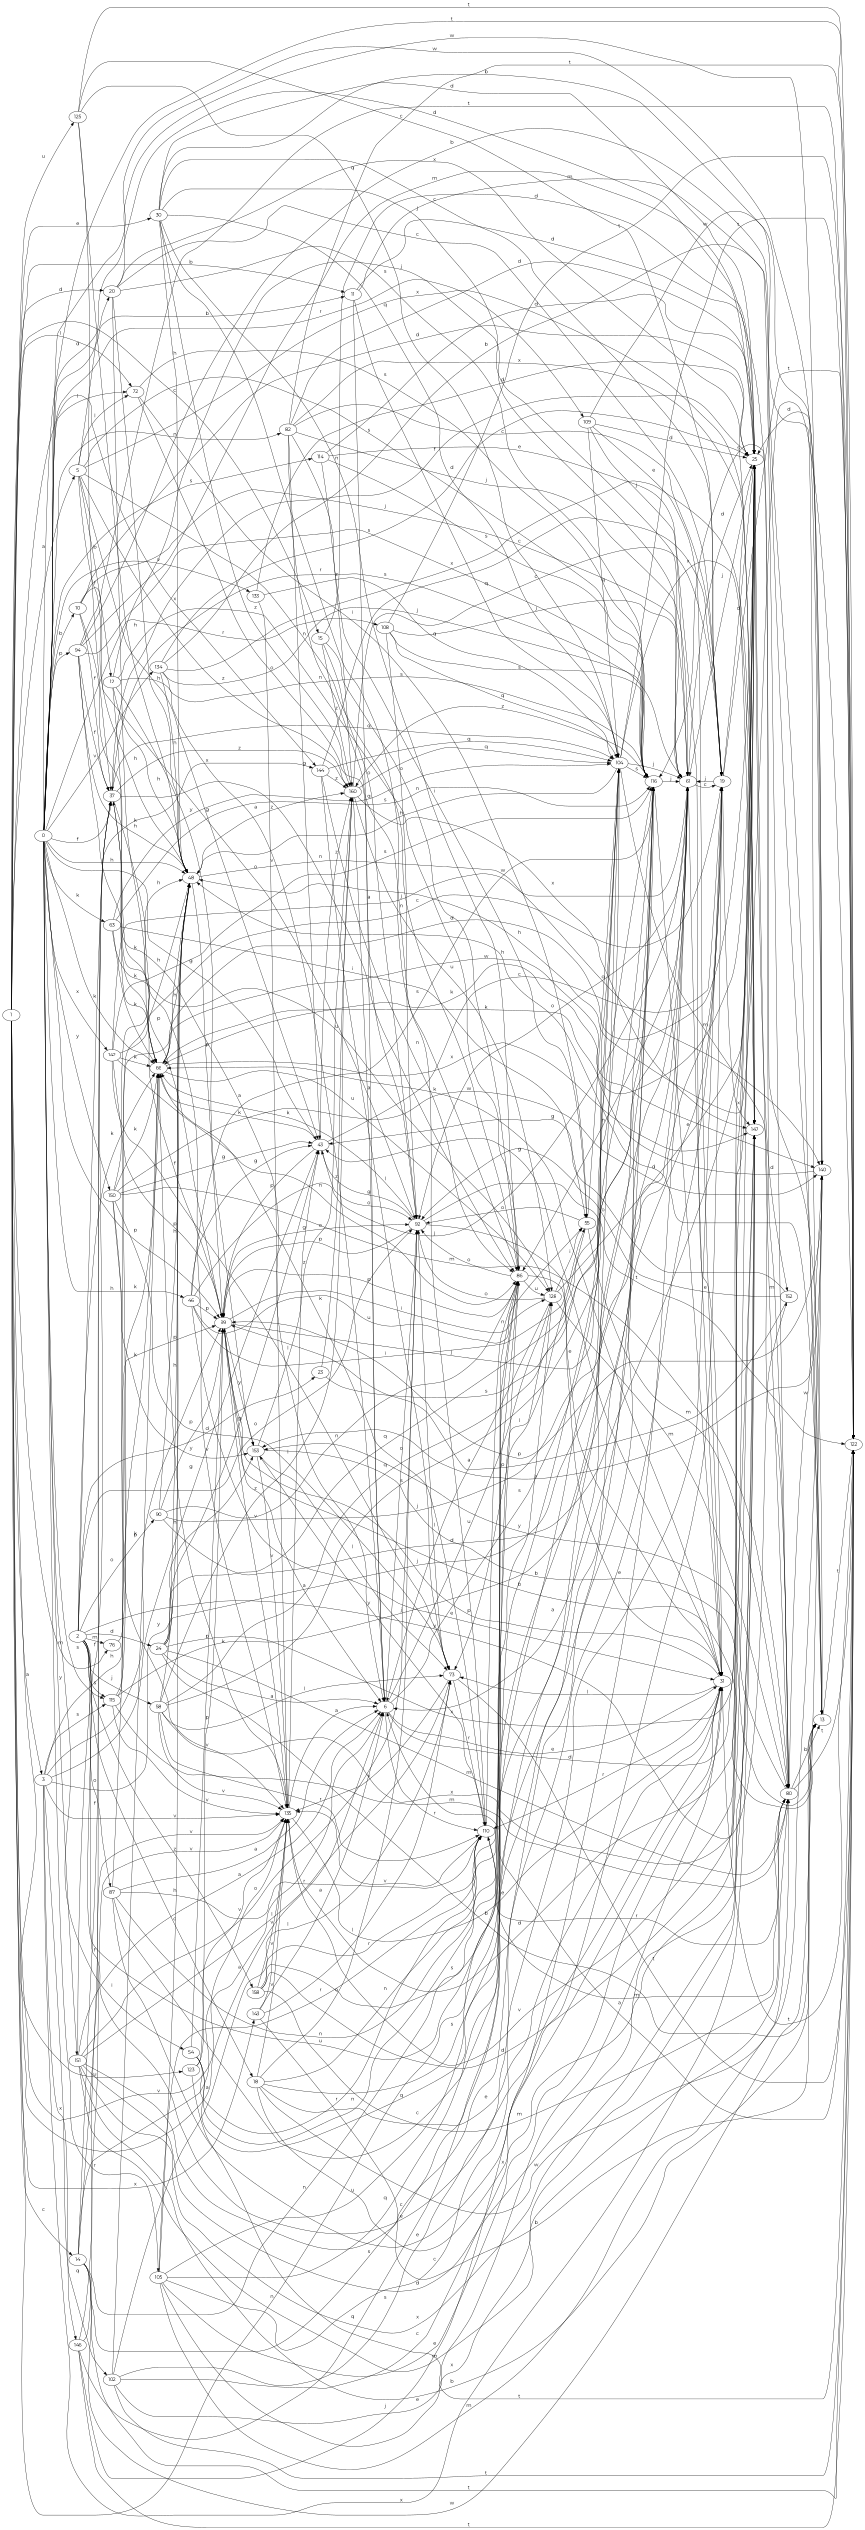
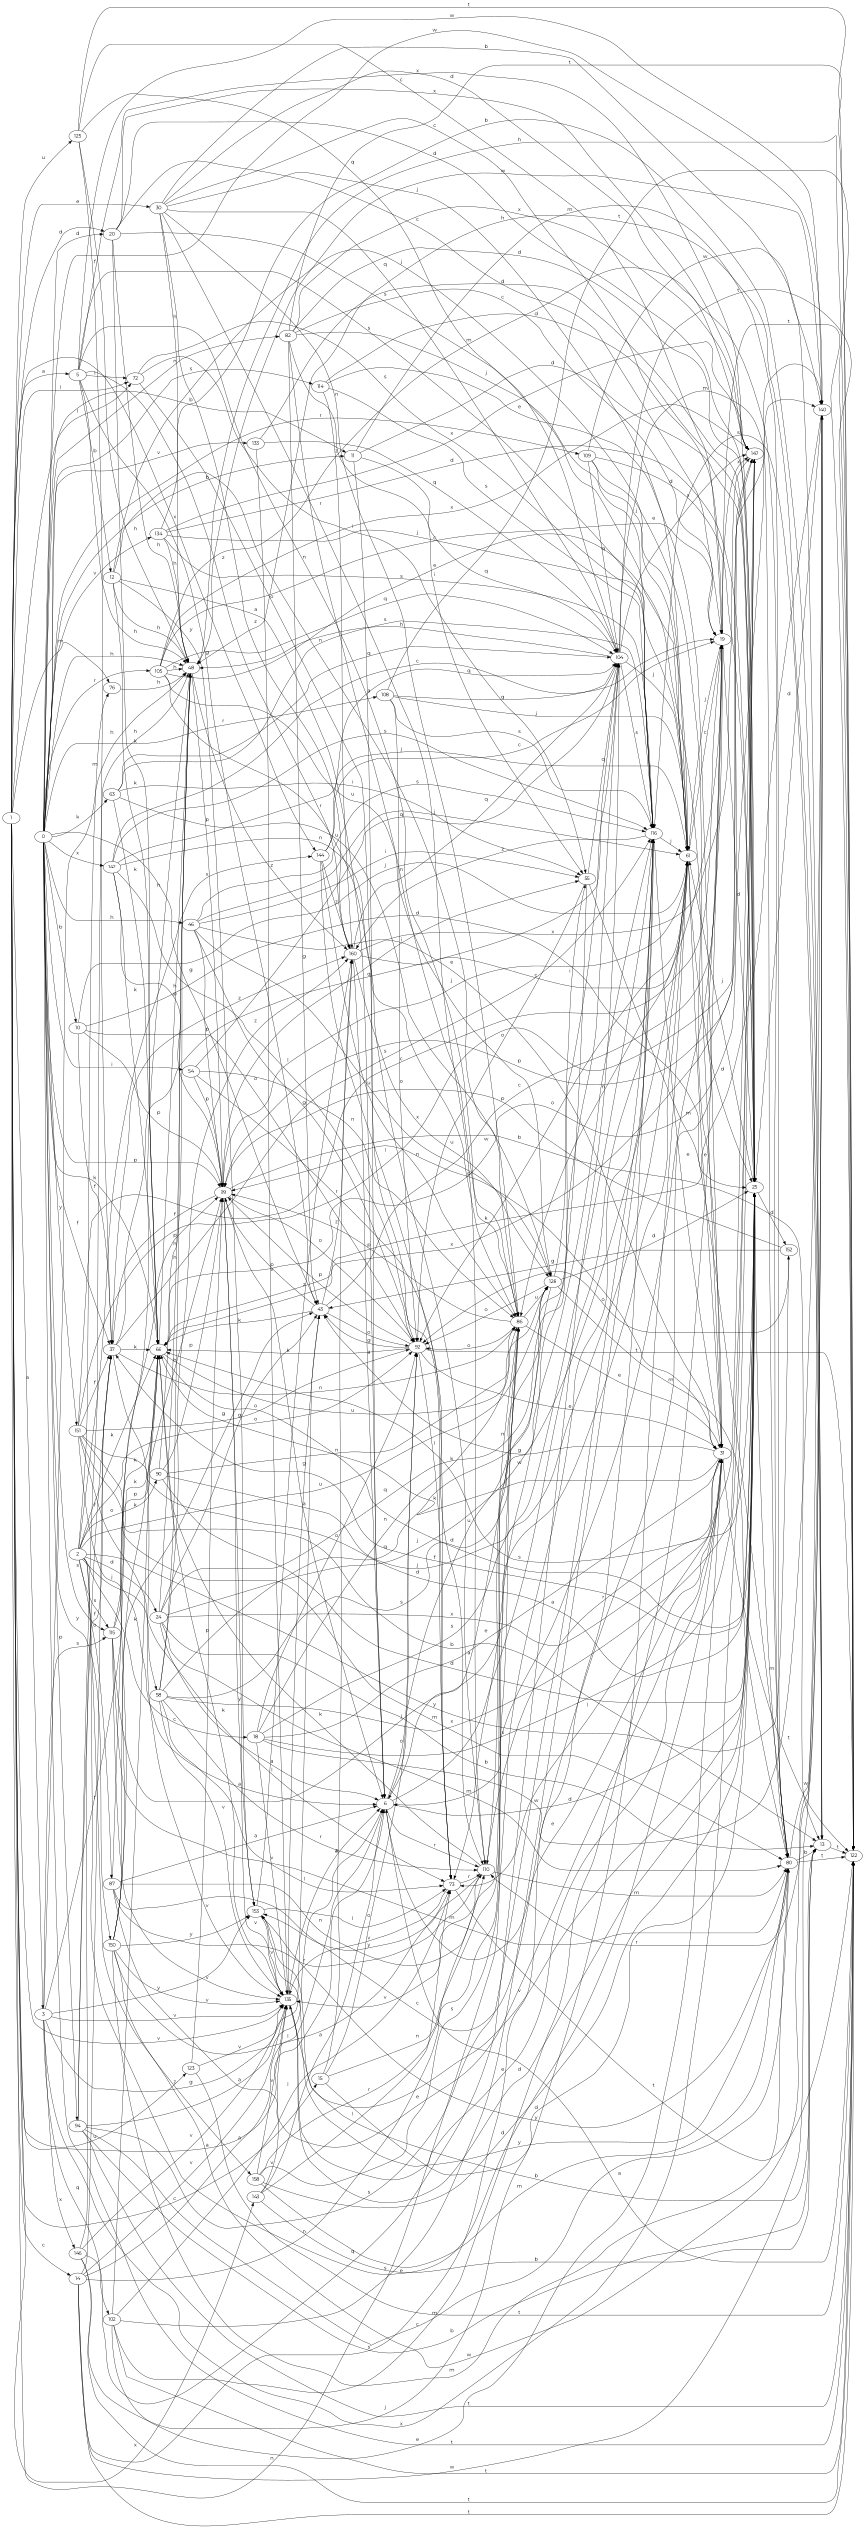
edge "46" -> "43": now "46" -> "92"
node "23": removed
edge "55" -> "73": label "l" -> "w"
